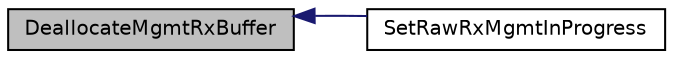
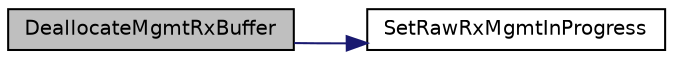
edge "SetRawRxMgmtInProgress" -> "DeallocateMgmtRxBuffer": reversed
